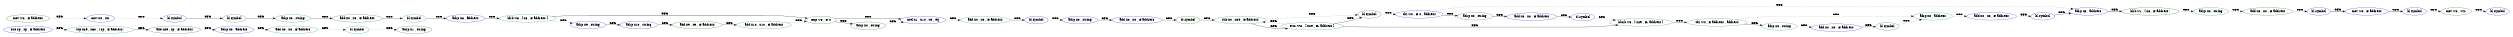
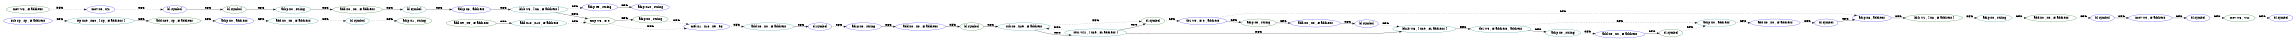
edge "mov w2 , # address" -> "mov x0 , xzr": label "CFG" -> "DFG"
edge "cmp w8 , # 0" -> "csel x1 , x10 , x9 , eq": style solid -> dotted
edge "adrp x10 , string" -> "add x9 , x9 , # address": removed, label "CFG"
